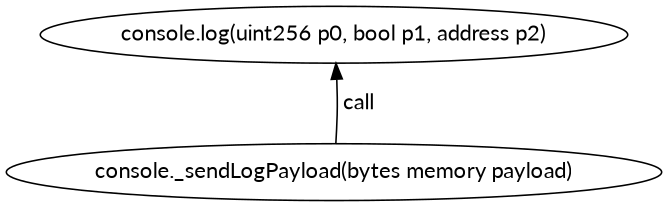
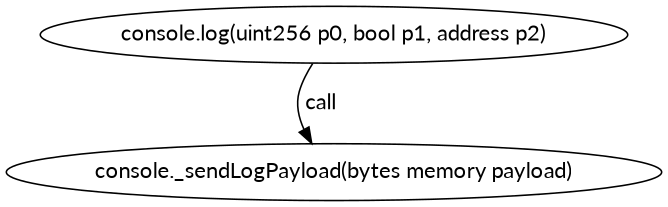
edge "console._sendLogPayload(bytes memory payload)" -> "console.log(uint256 p0, bool p1, address p2)": reversed
